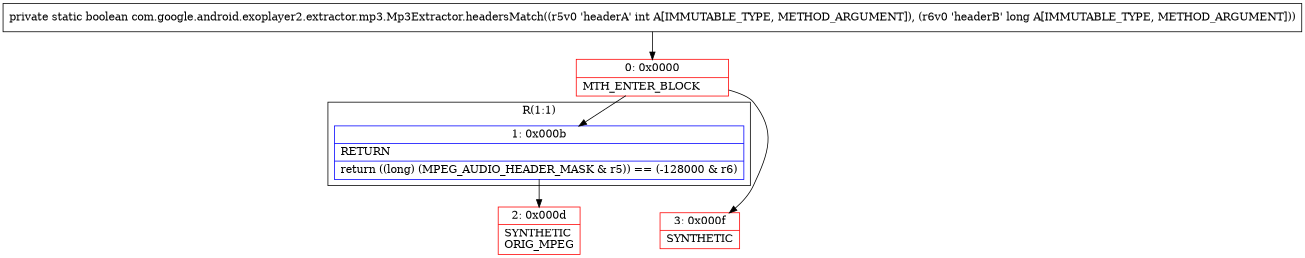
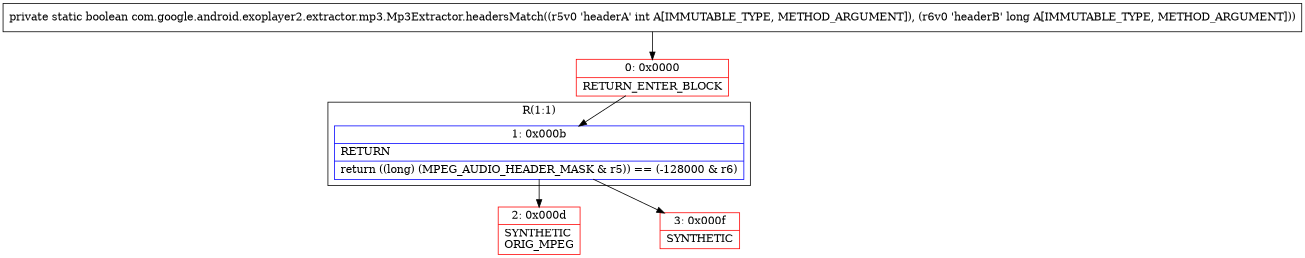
node "0: 0x0000": text "MTH_ENTER_BLOCK" -> "RETURN_ENTER_BLOCK"
edge "0: 0x0000" -> "3: 0x000f": now "1: 0x000b" -> "3: 0x000f"
